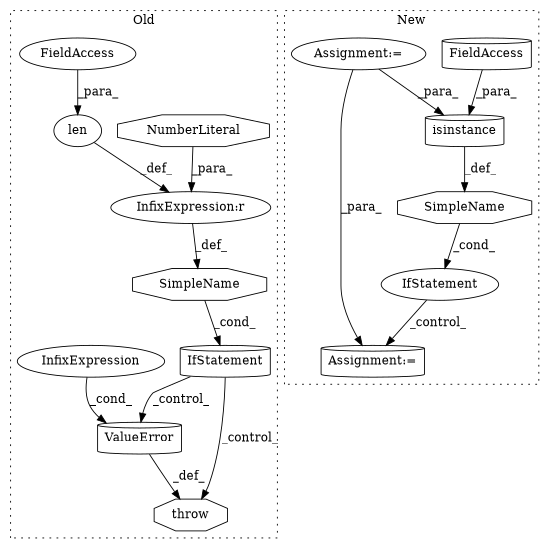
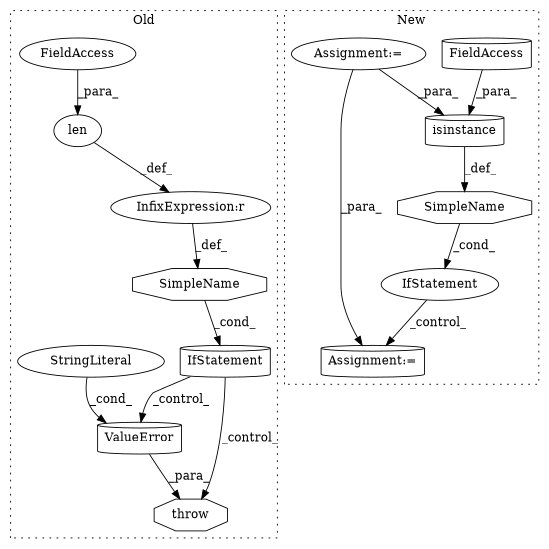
node "NumberLiteral": removed
node "InfixExpression": label "InfixExpression" -> "StringLiteral"
edge "ValueError" -> "throw": label "_def_" -> "_para_"
